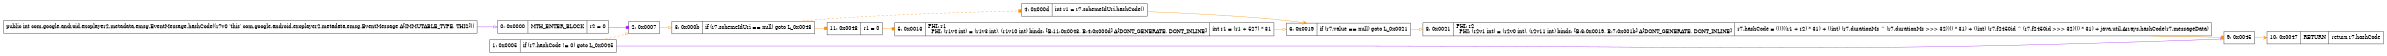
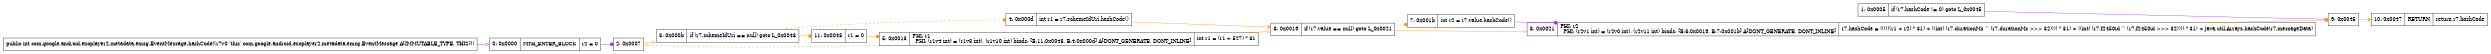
node "7: 0x001b": added
edge "1: 0x0005" -> "2: 0x0007": now "5: 0x0013" -> "2: 0x0007"
